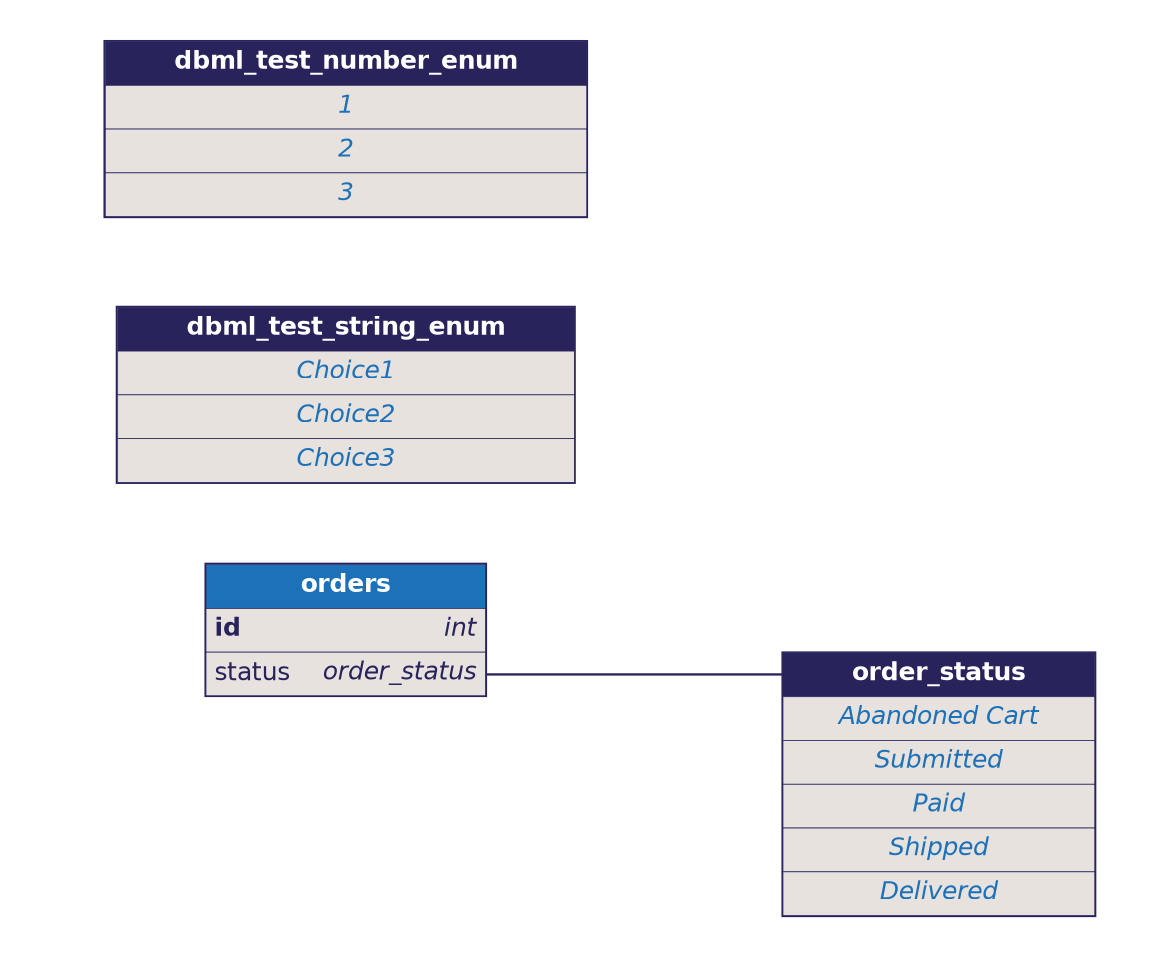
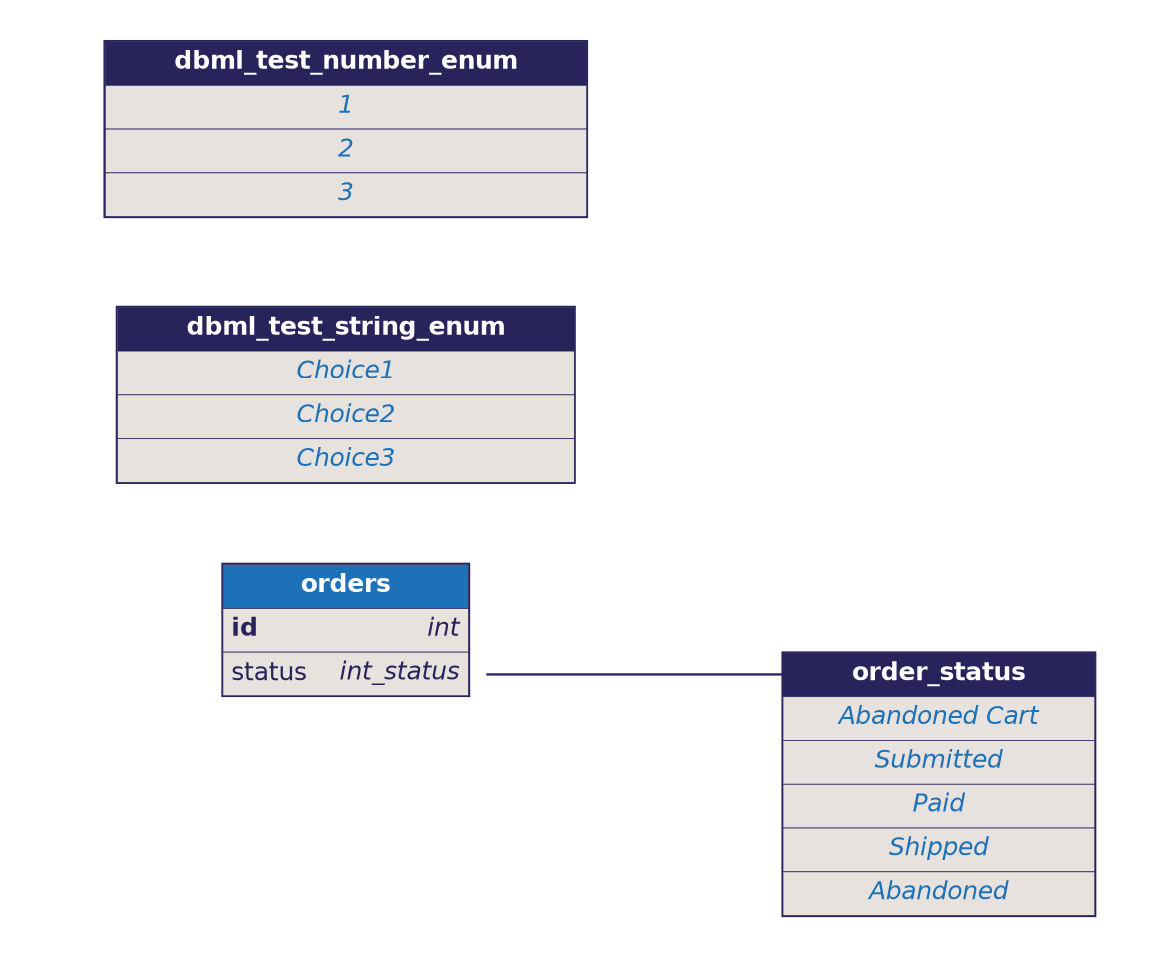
node "orders": text "order_status" -> "int_status"
node "order_status": text "Delivered" -> "Abandoned"
